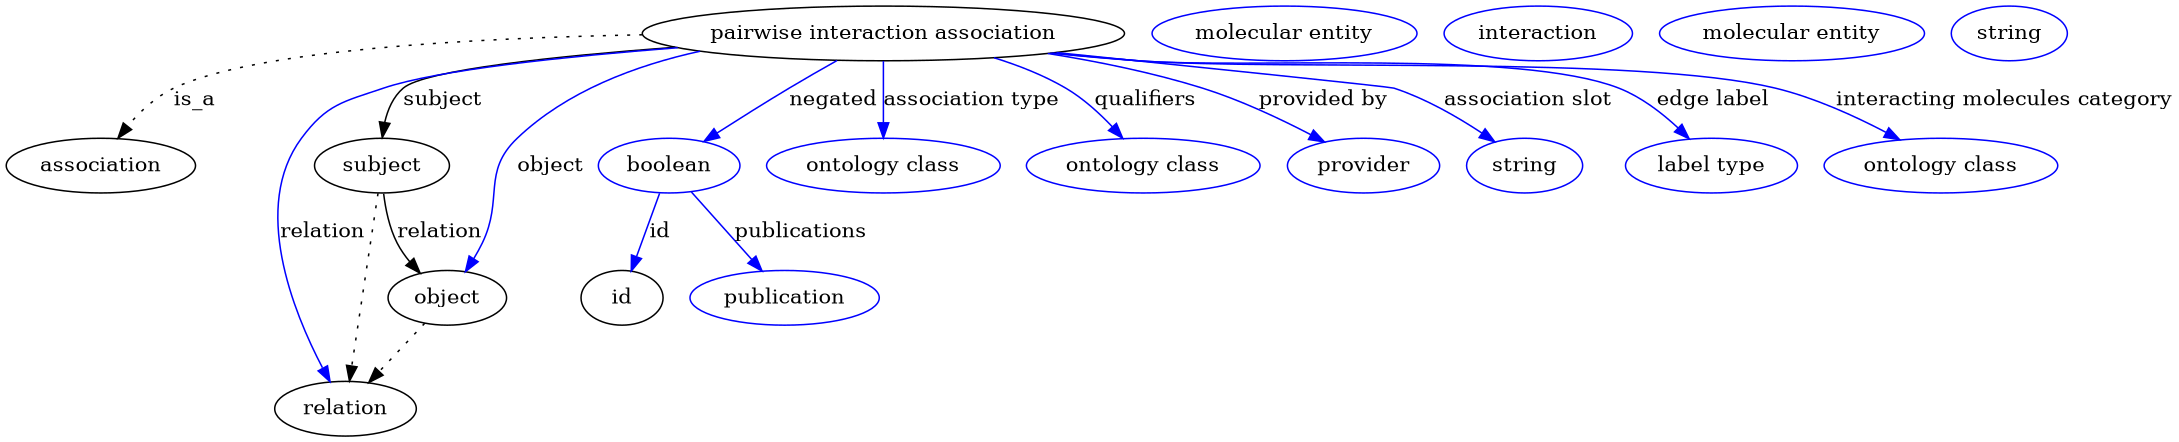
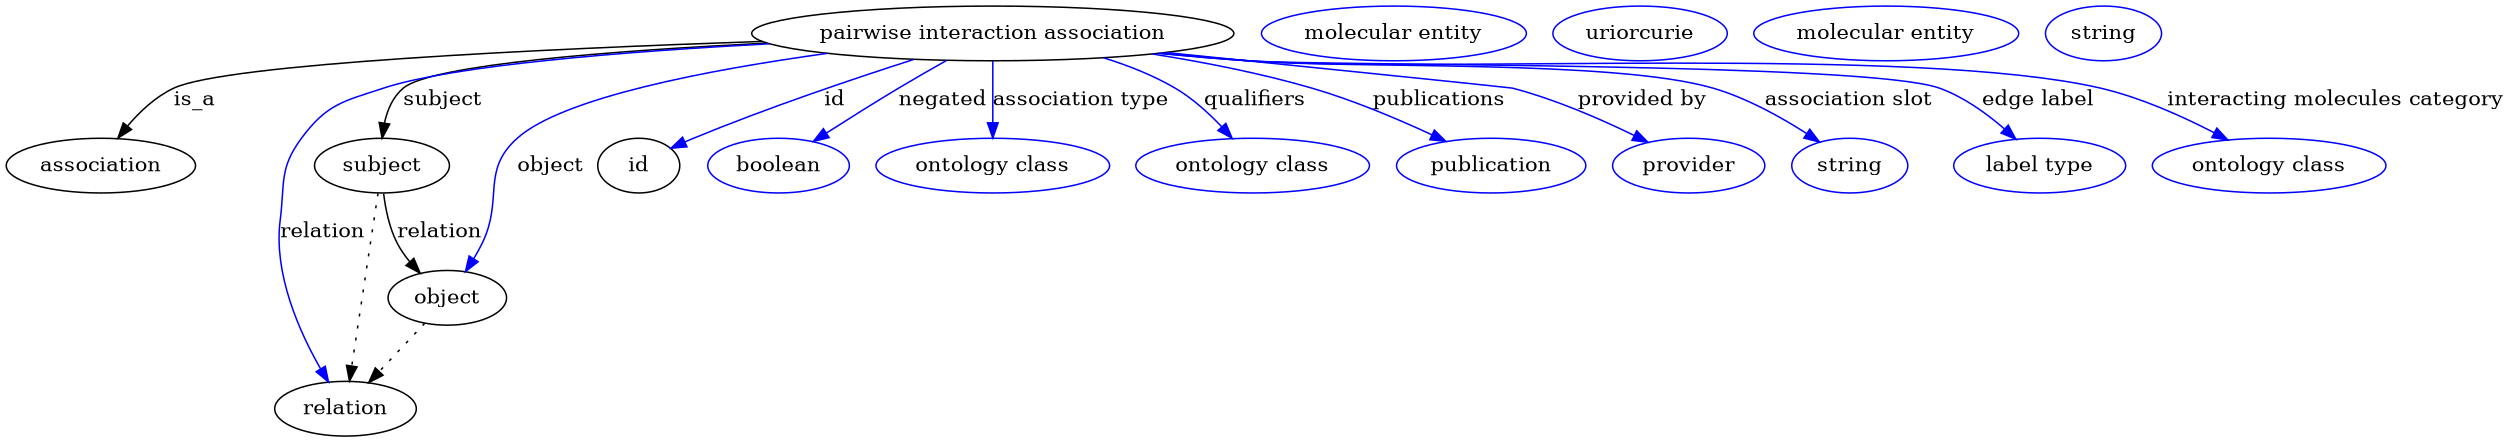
node "interaction": label "interaction" -> "uriorcurie"
edge "pairwise interaction association" -> "association": style dotted -> solid
edge "boolean" -> "id": now "pairwise interaction association" -> "id"
edge "boolean" -> "publication": now "pairwise interaction association" -> "publication"
